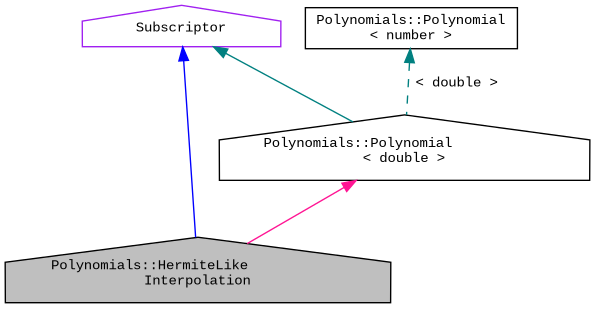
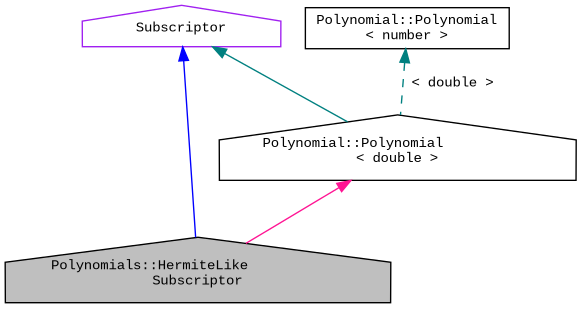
node "Polynomials::Polynomial < number >": label "Polynomials::Polynomial < number >" -> "Polynomial::Polynomial < number >"
node "Polynomials::Polynomial < double >": label "Polynomials::Polynomial < double >" -> "Polynomial::Polynomial < double >"
node "Polynomials::HermiteLike Interpolation": label "Polynomials::HermiteLike Interpolation" -> "Polynomials::HermiteLike Subscriptor"
